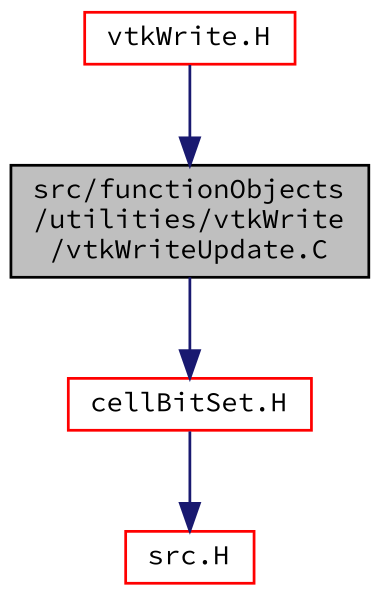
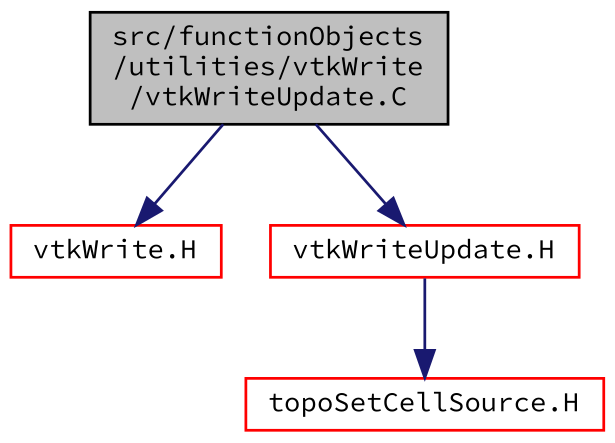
edge "vtkWrite.H" -> "src/functionObjects /utilities/vtkWrite /vtkWriteUpdate.C": reversed
node "cellBitSet.H": label "cellBitSet.H" -> "vtkWriteUpdate.H"
node "src.H": label "src.H" -> "topoSetCellSource.H"
